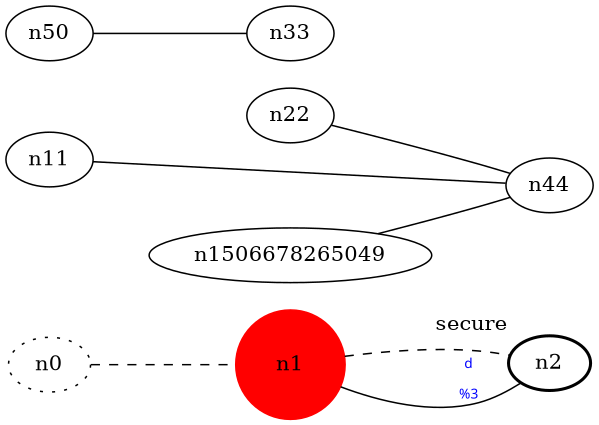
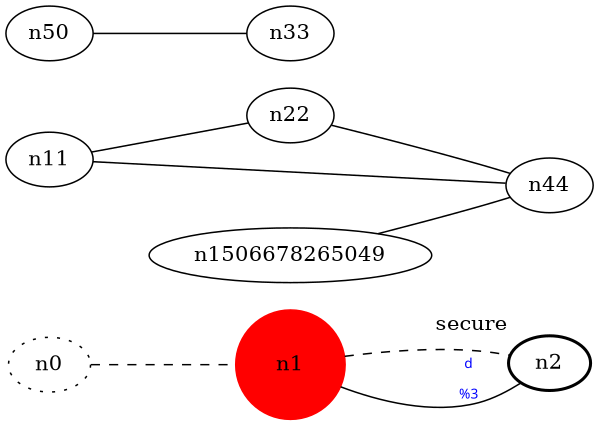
edge "n22" -- "n11": added
